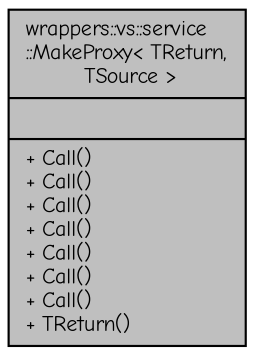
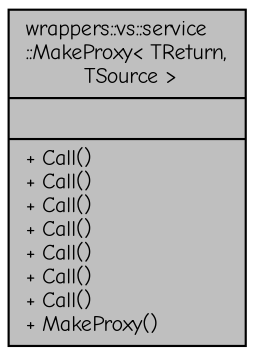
node "wrappers::vs::service": text "+ TReturn()" -> "+ MakeProxy()"
